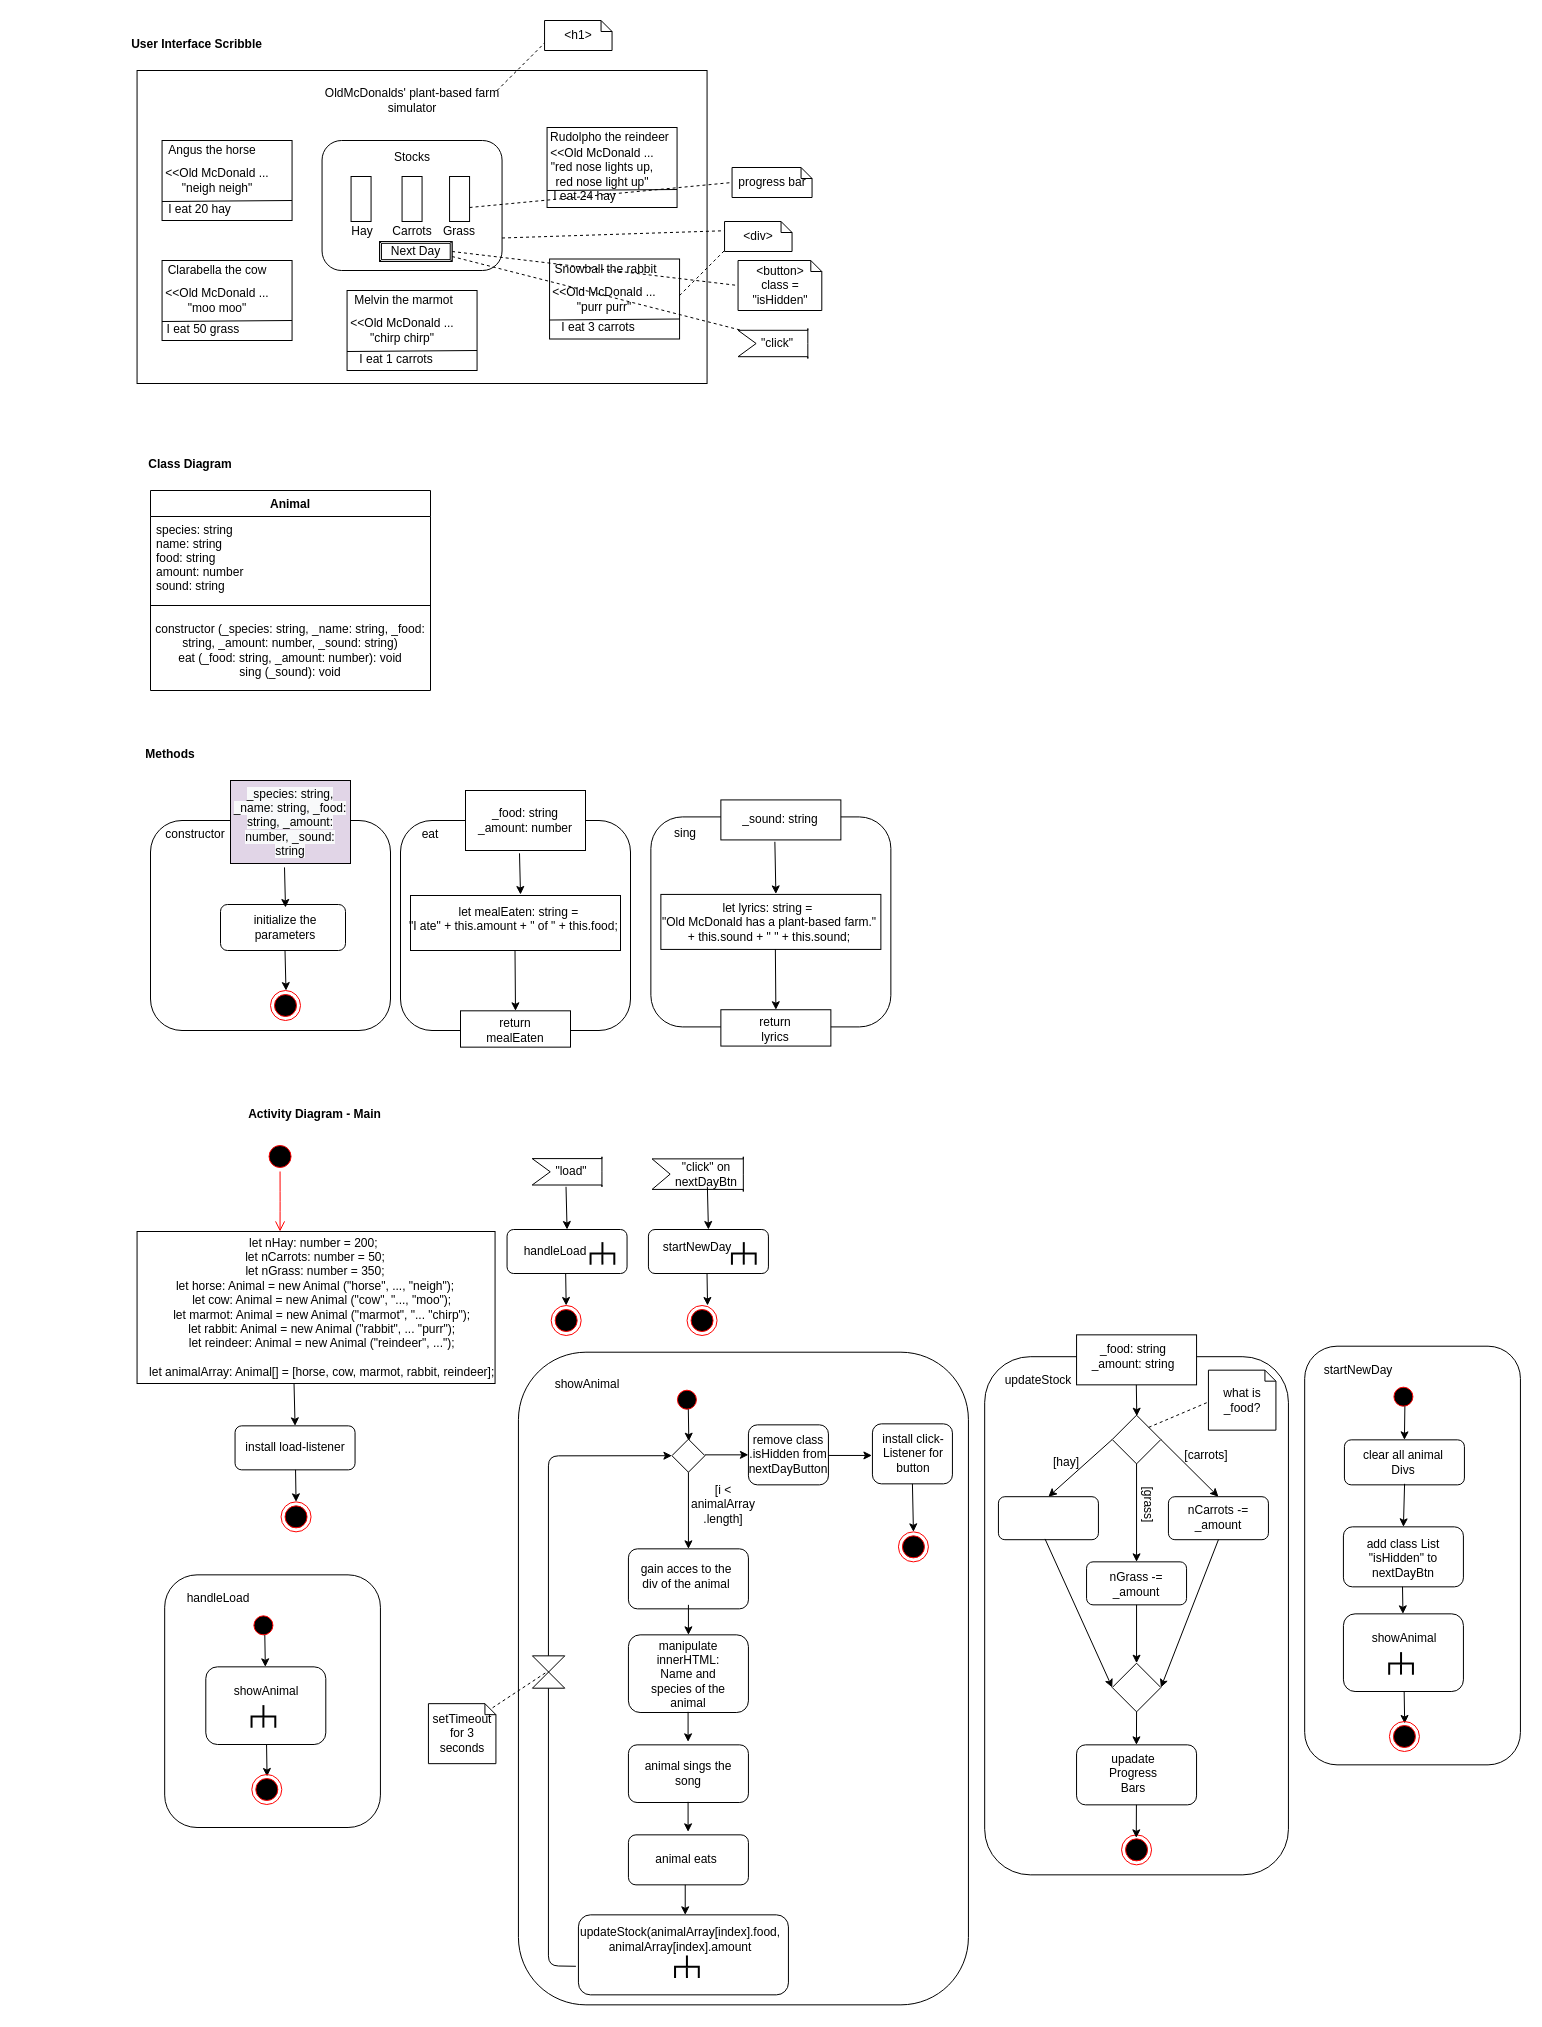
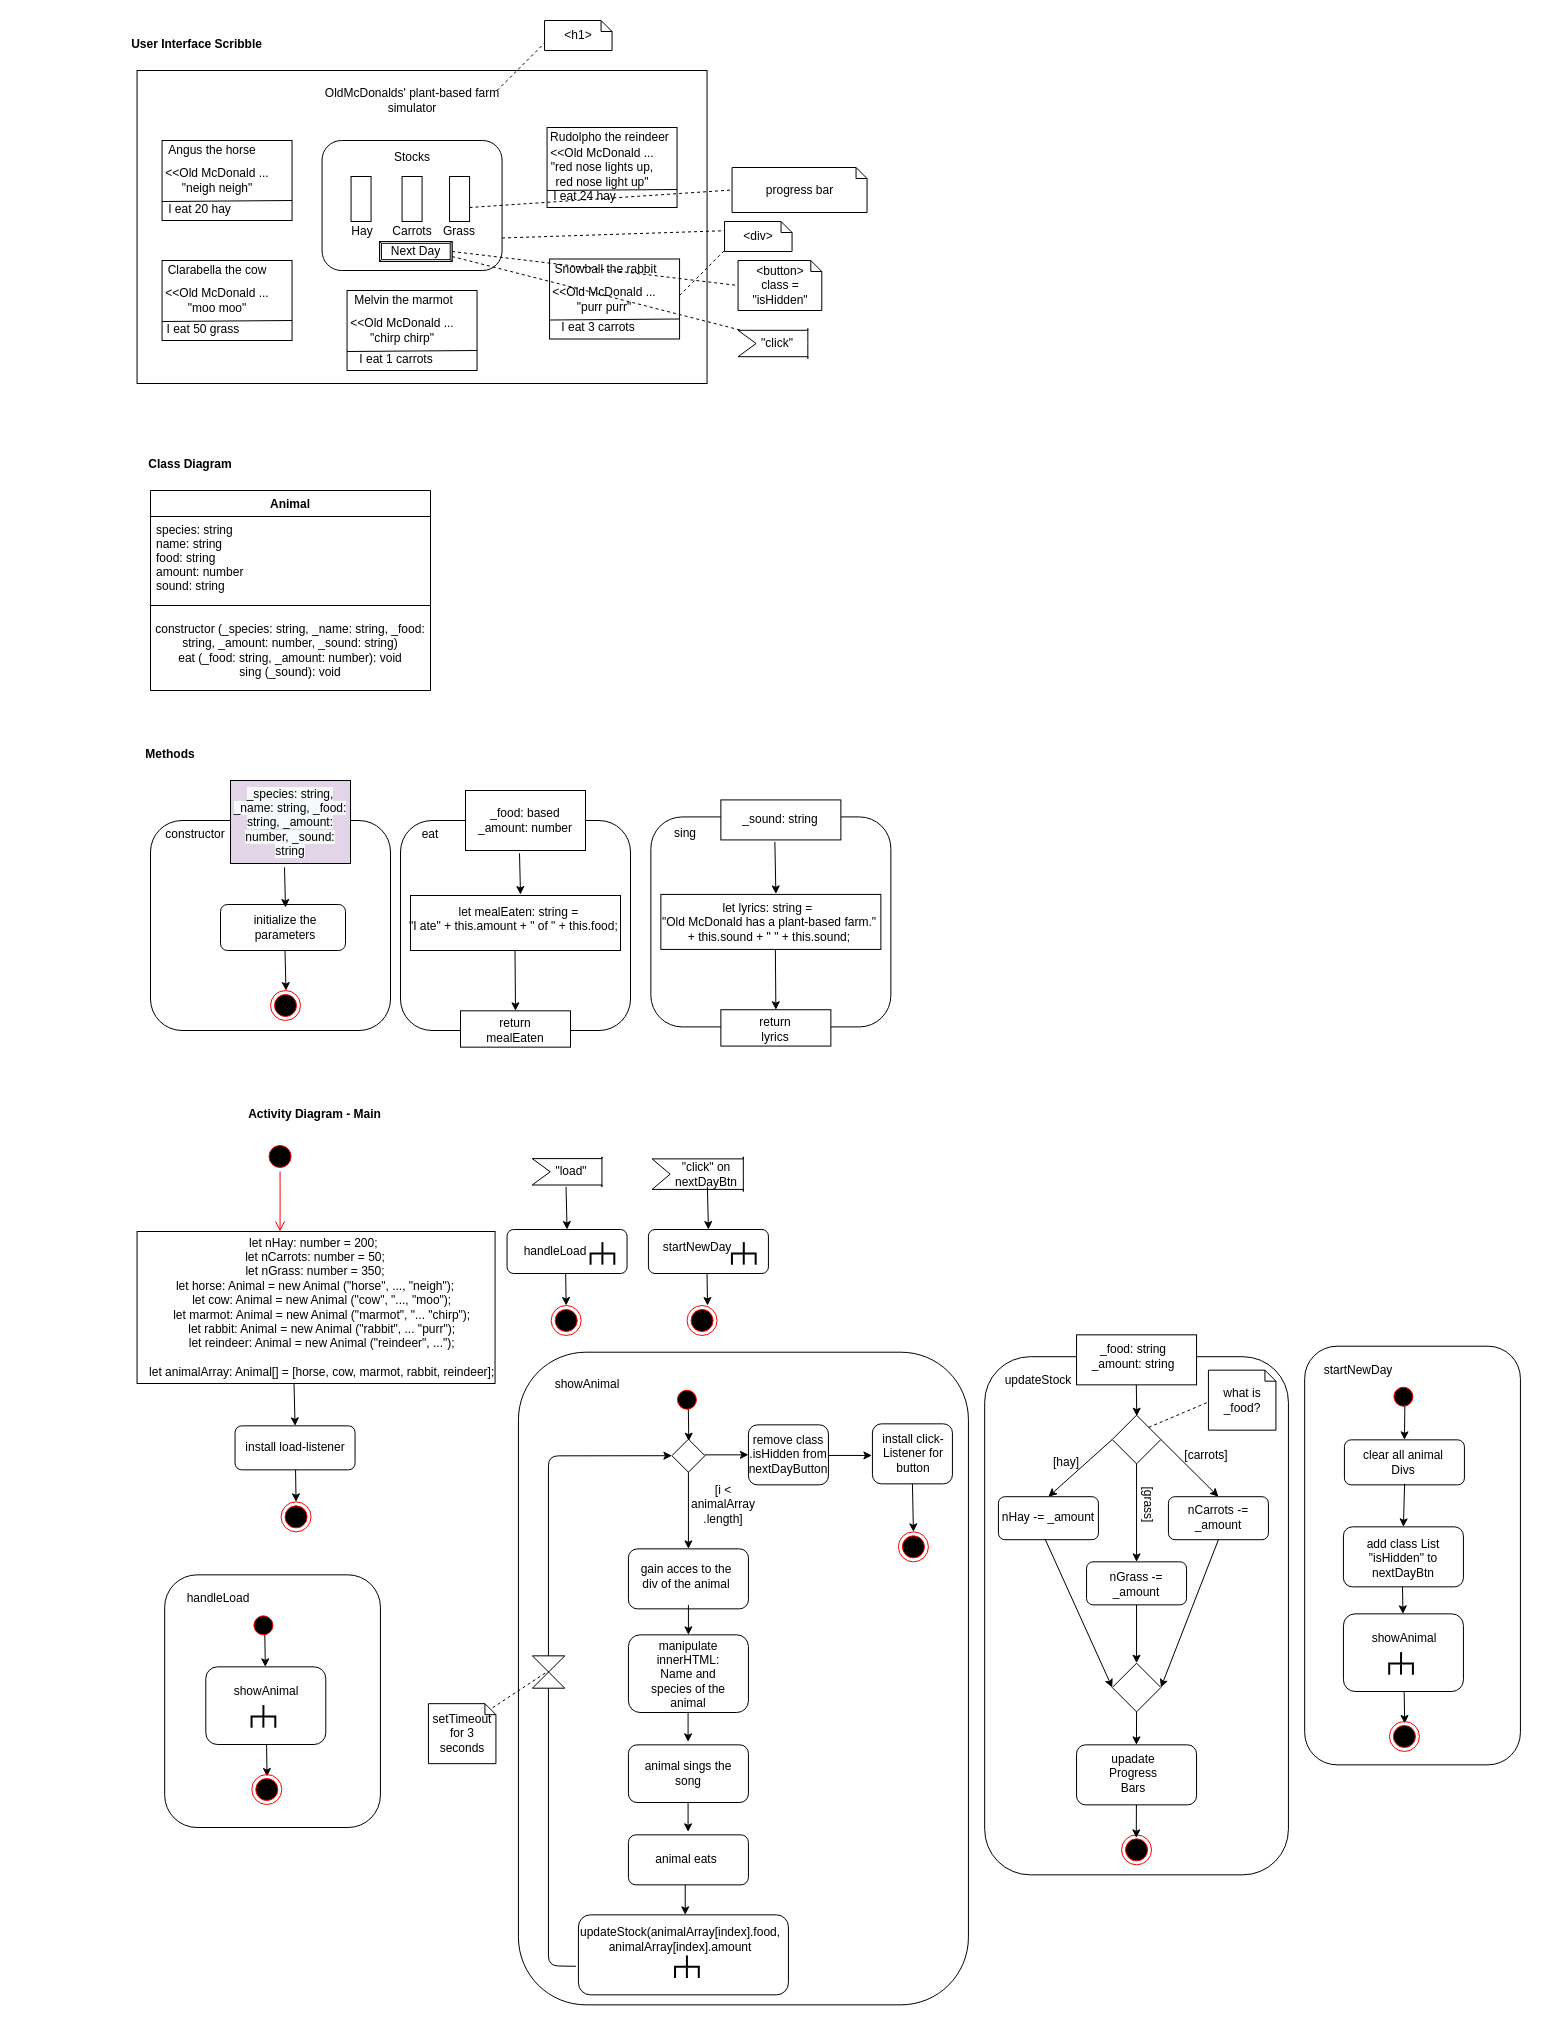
node "progress bar": size 80x30 -> 135x45
node "_food: string _amount: number": label "_food: string _amount: number" -> "_food: based _amount: number"
node "nHay -= _amount": added
